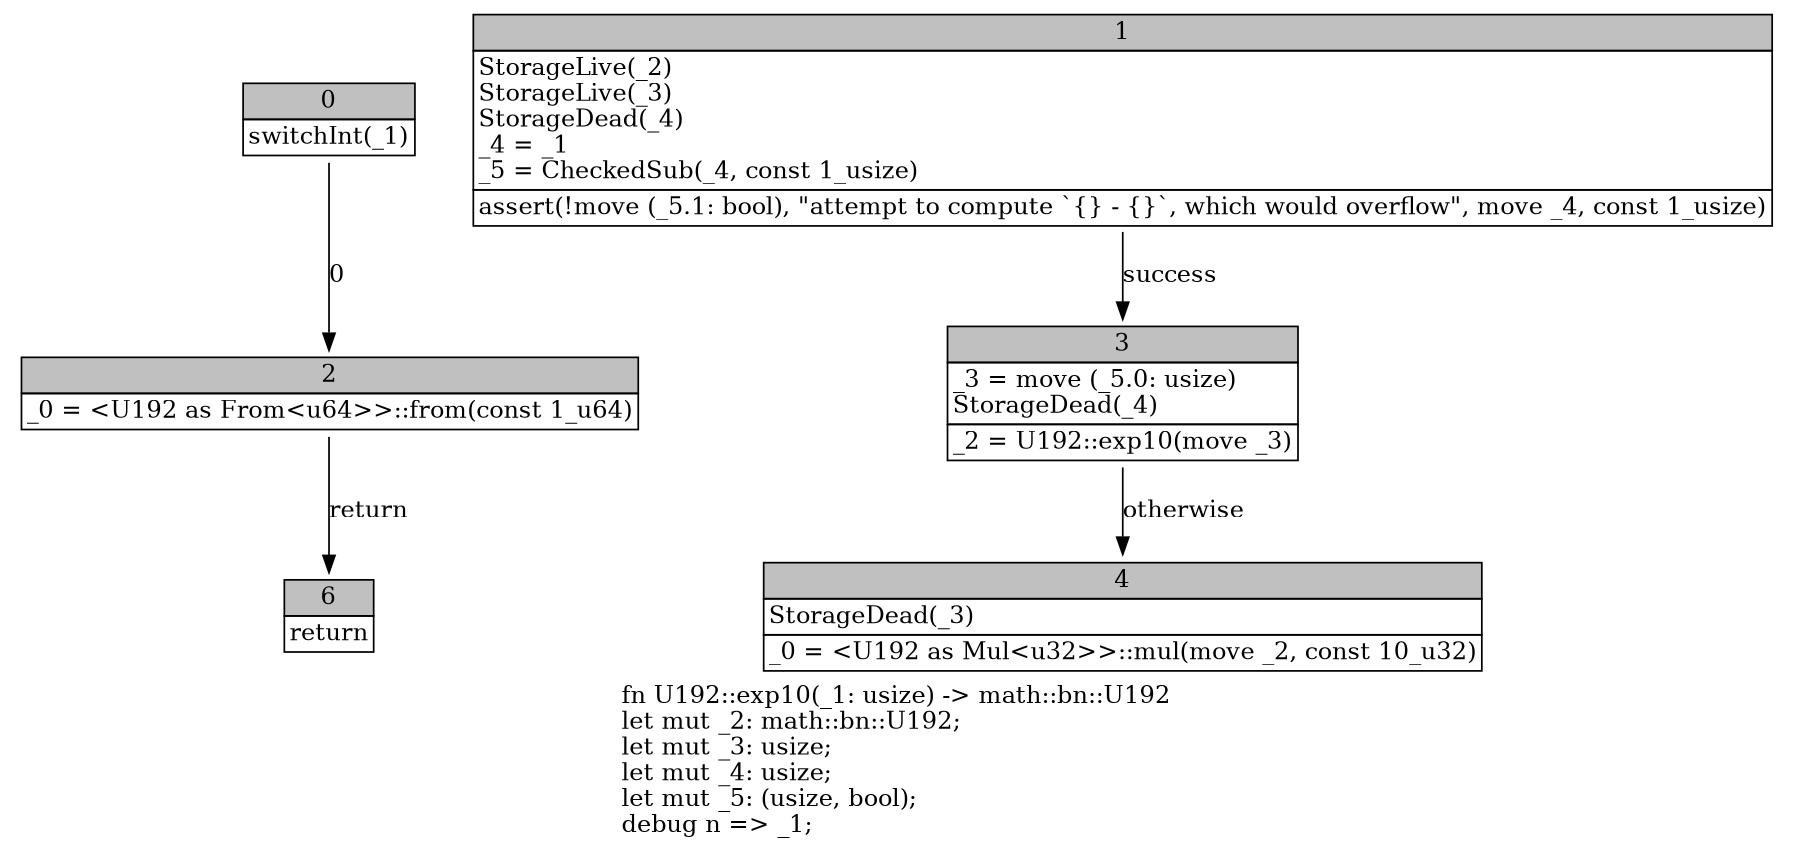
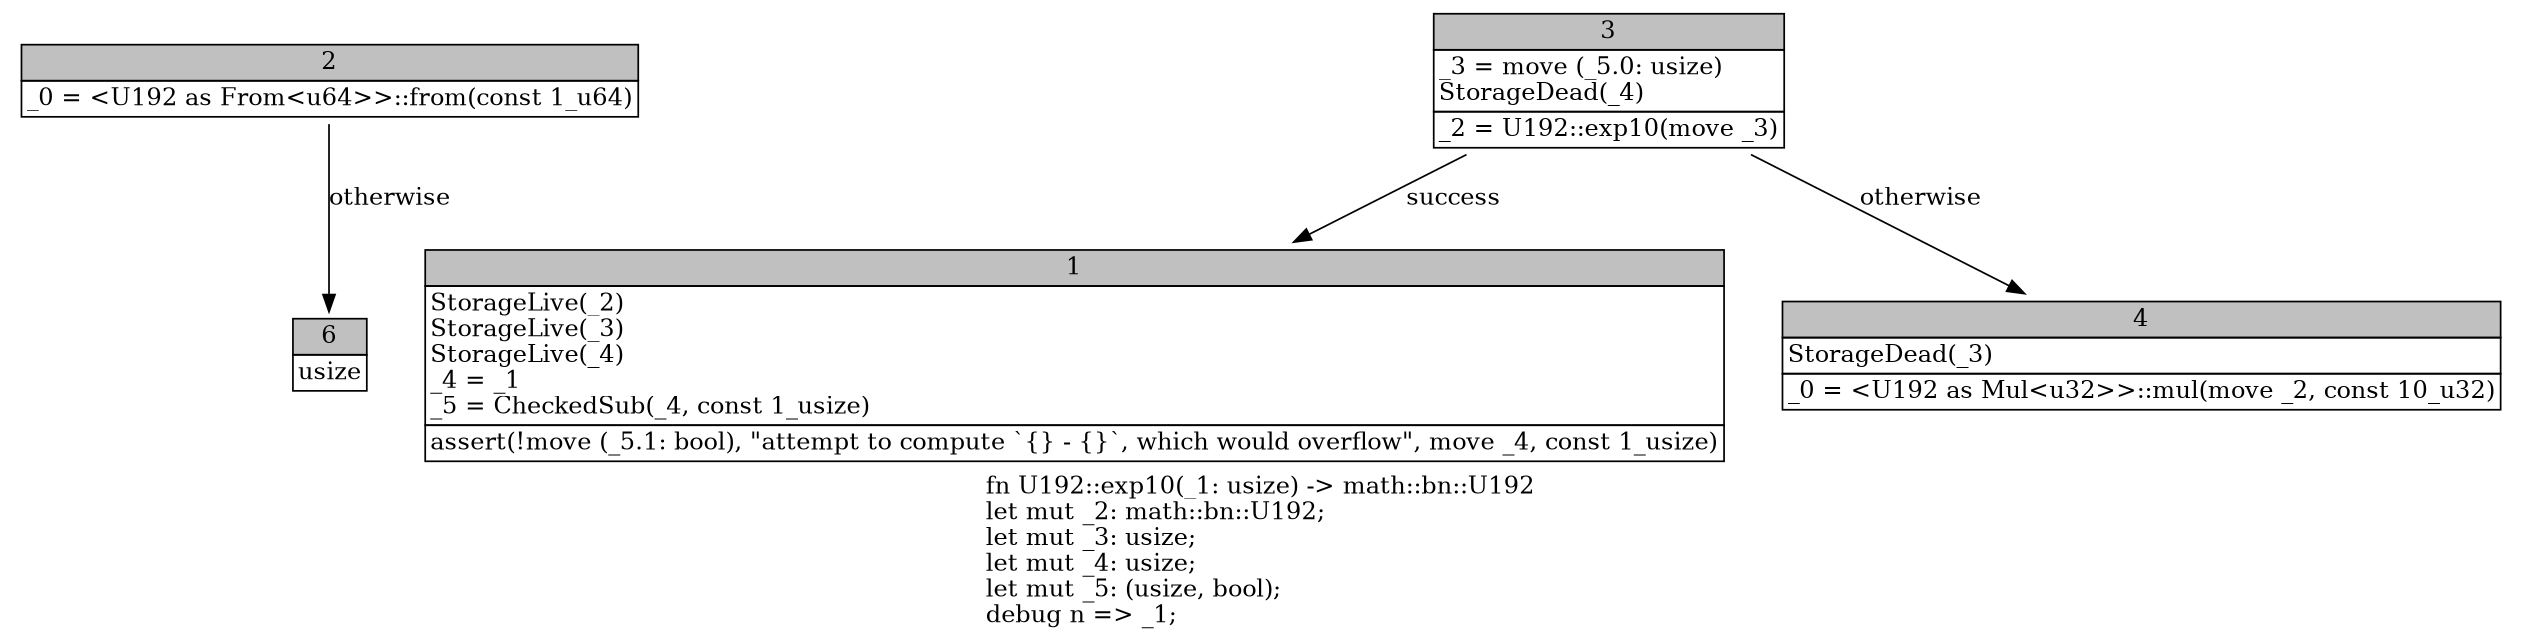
node "0": removed
node "1": text "StorageDead(_4)" -> "StorageLive(_4)"
edge "1" -> "3": reversed
edge "2" -> "6": label "return" -> "otherwise"
node "6": text "return" -> "usize"
